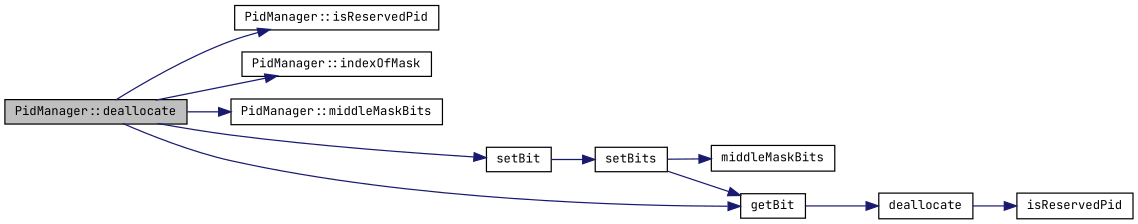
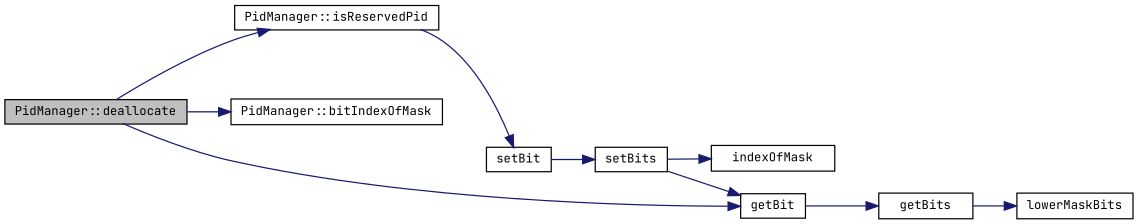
node "PidManager::indexOfMask": removed
node "PidManager::middleMaskBits": label "PidManager::middleMaskBits" -> "PidManager::bitIndexOfMask"
edge "PidManager::deallocate" -> "setBit": now "PidManager::isReservedPid" -> "setBit"
node "middleMaskBits": label "middleMaskBits" -> "indexOfMask"
node "deallocate": label "deallocate" -> "getBits"
node "isReservedPid": label "isReservedPid" -> "lowerMaskBits"
